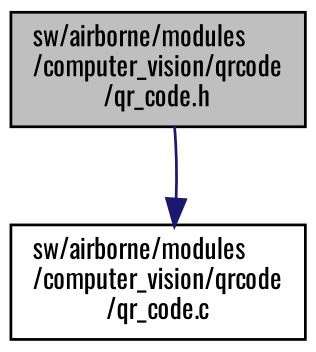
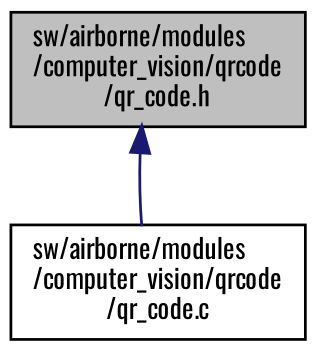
edge "sw/airborne/modules /computer_vision/qrcode /qr_code.h" -> "sw/airborne/modules /computer_vision/qrcode /qr_code.c": reversed
